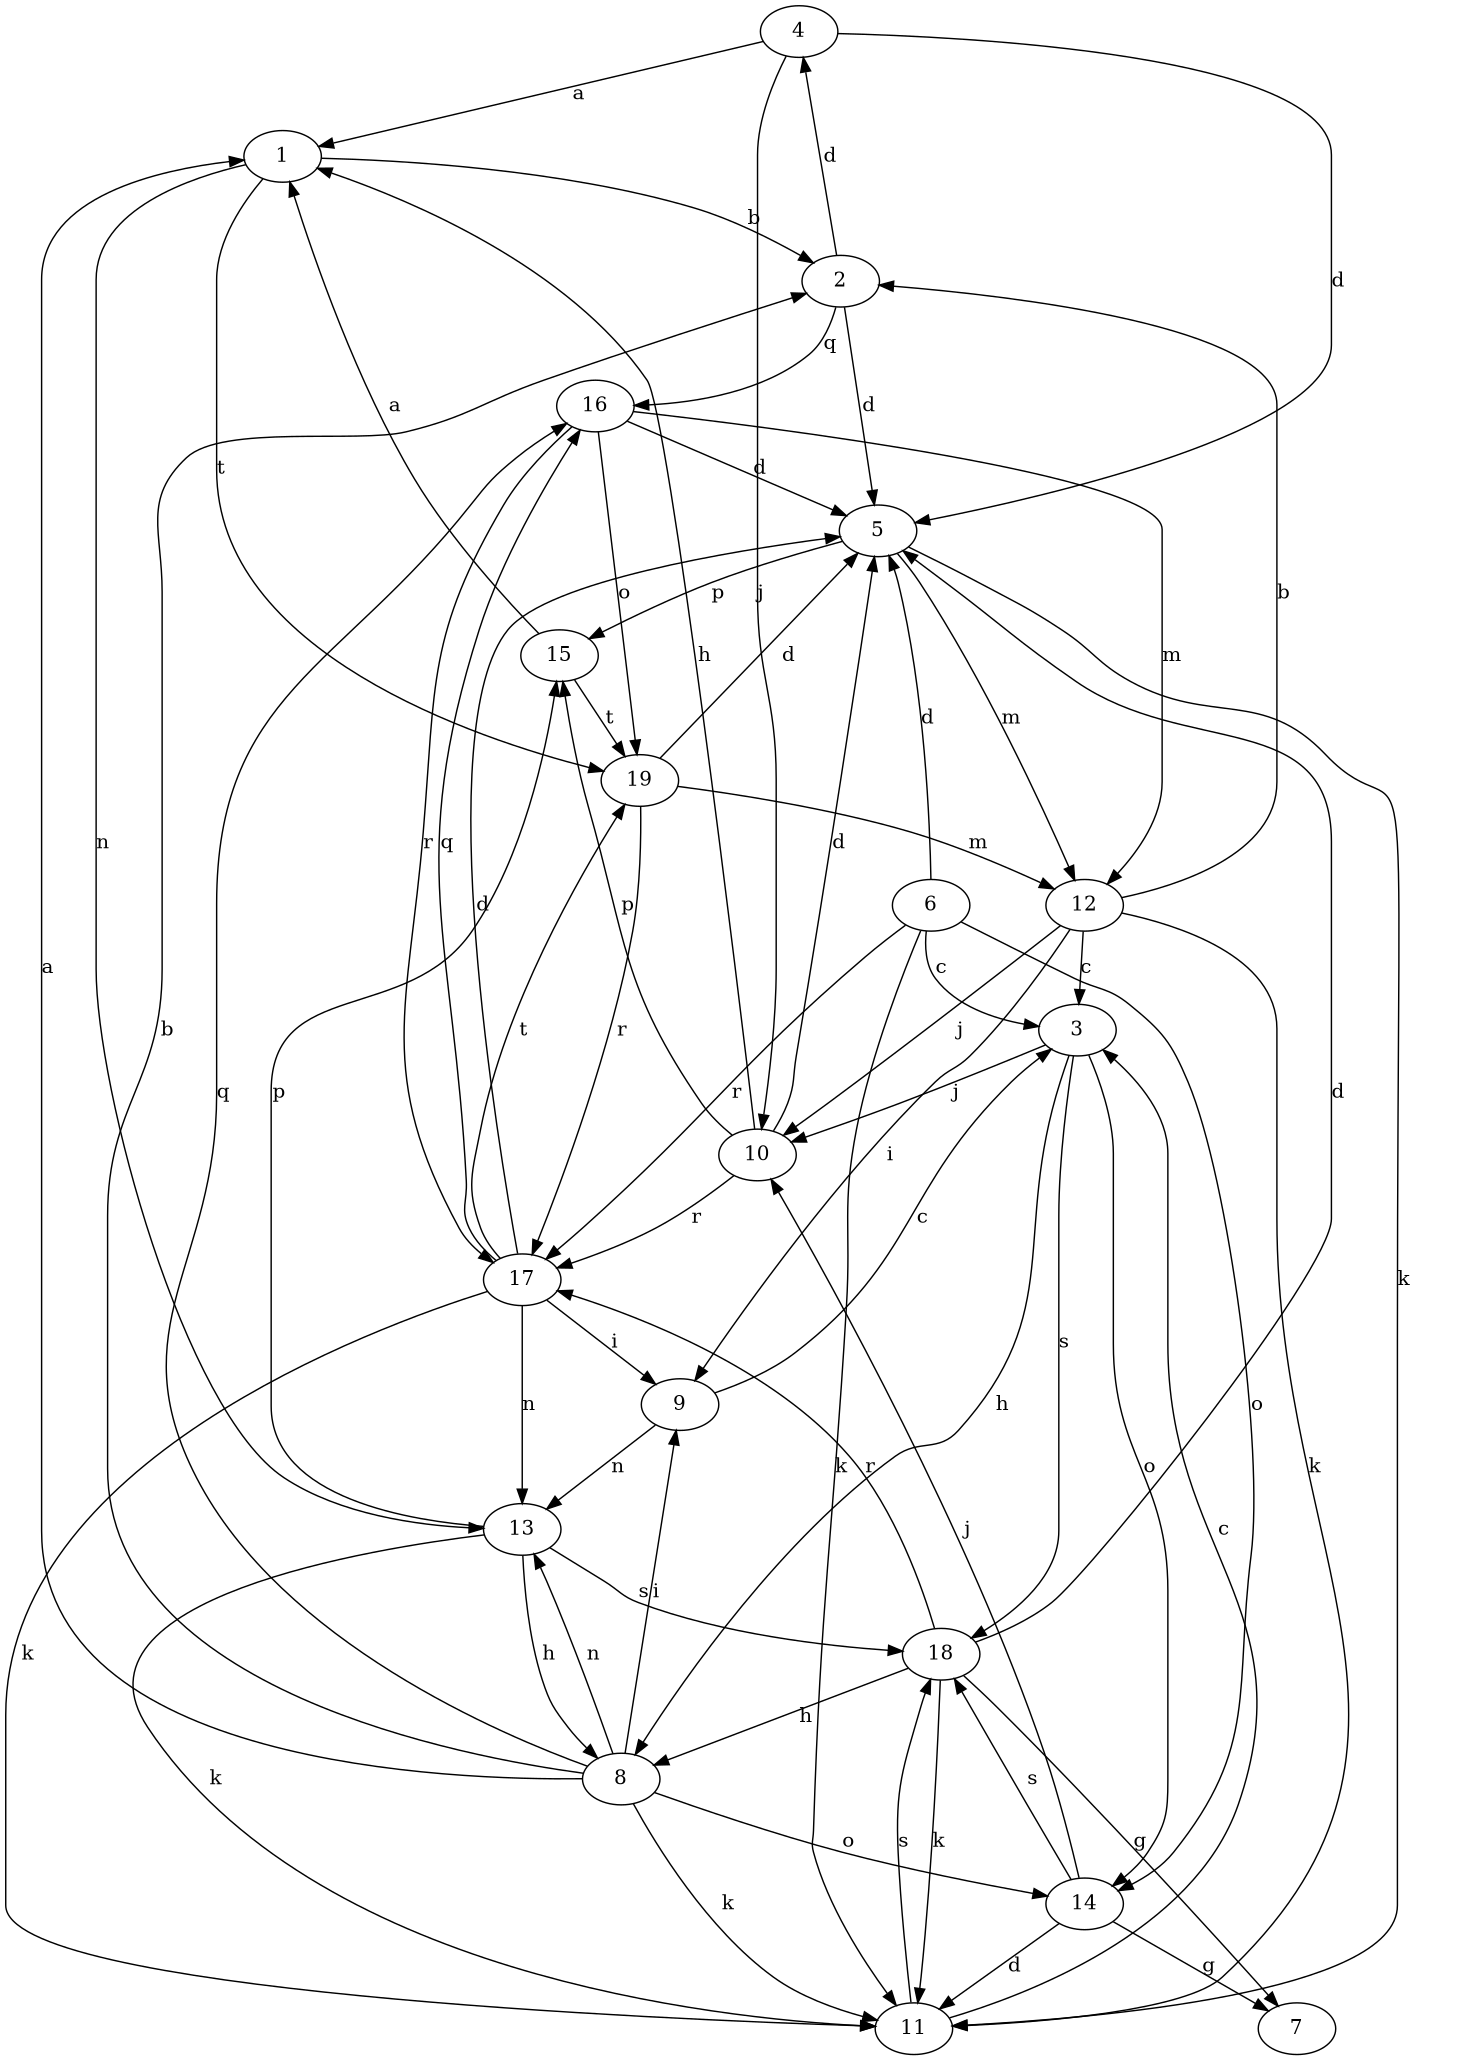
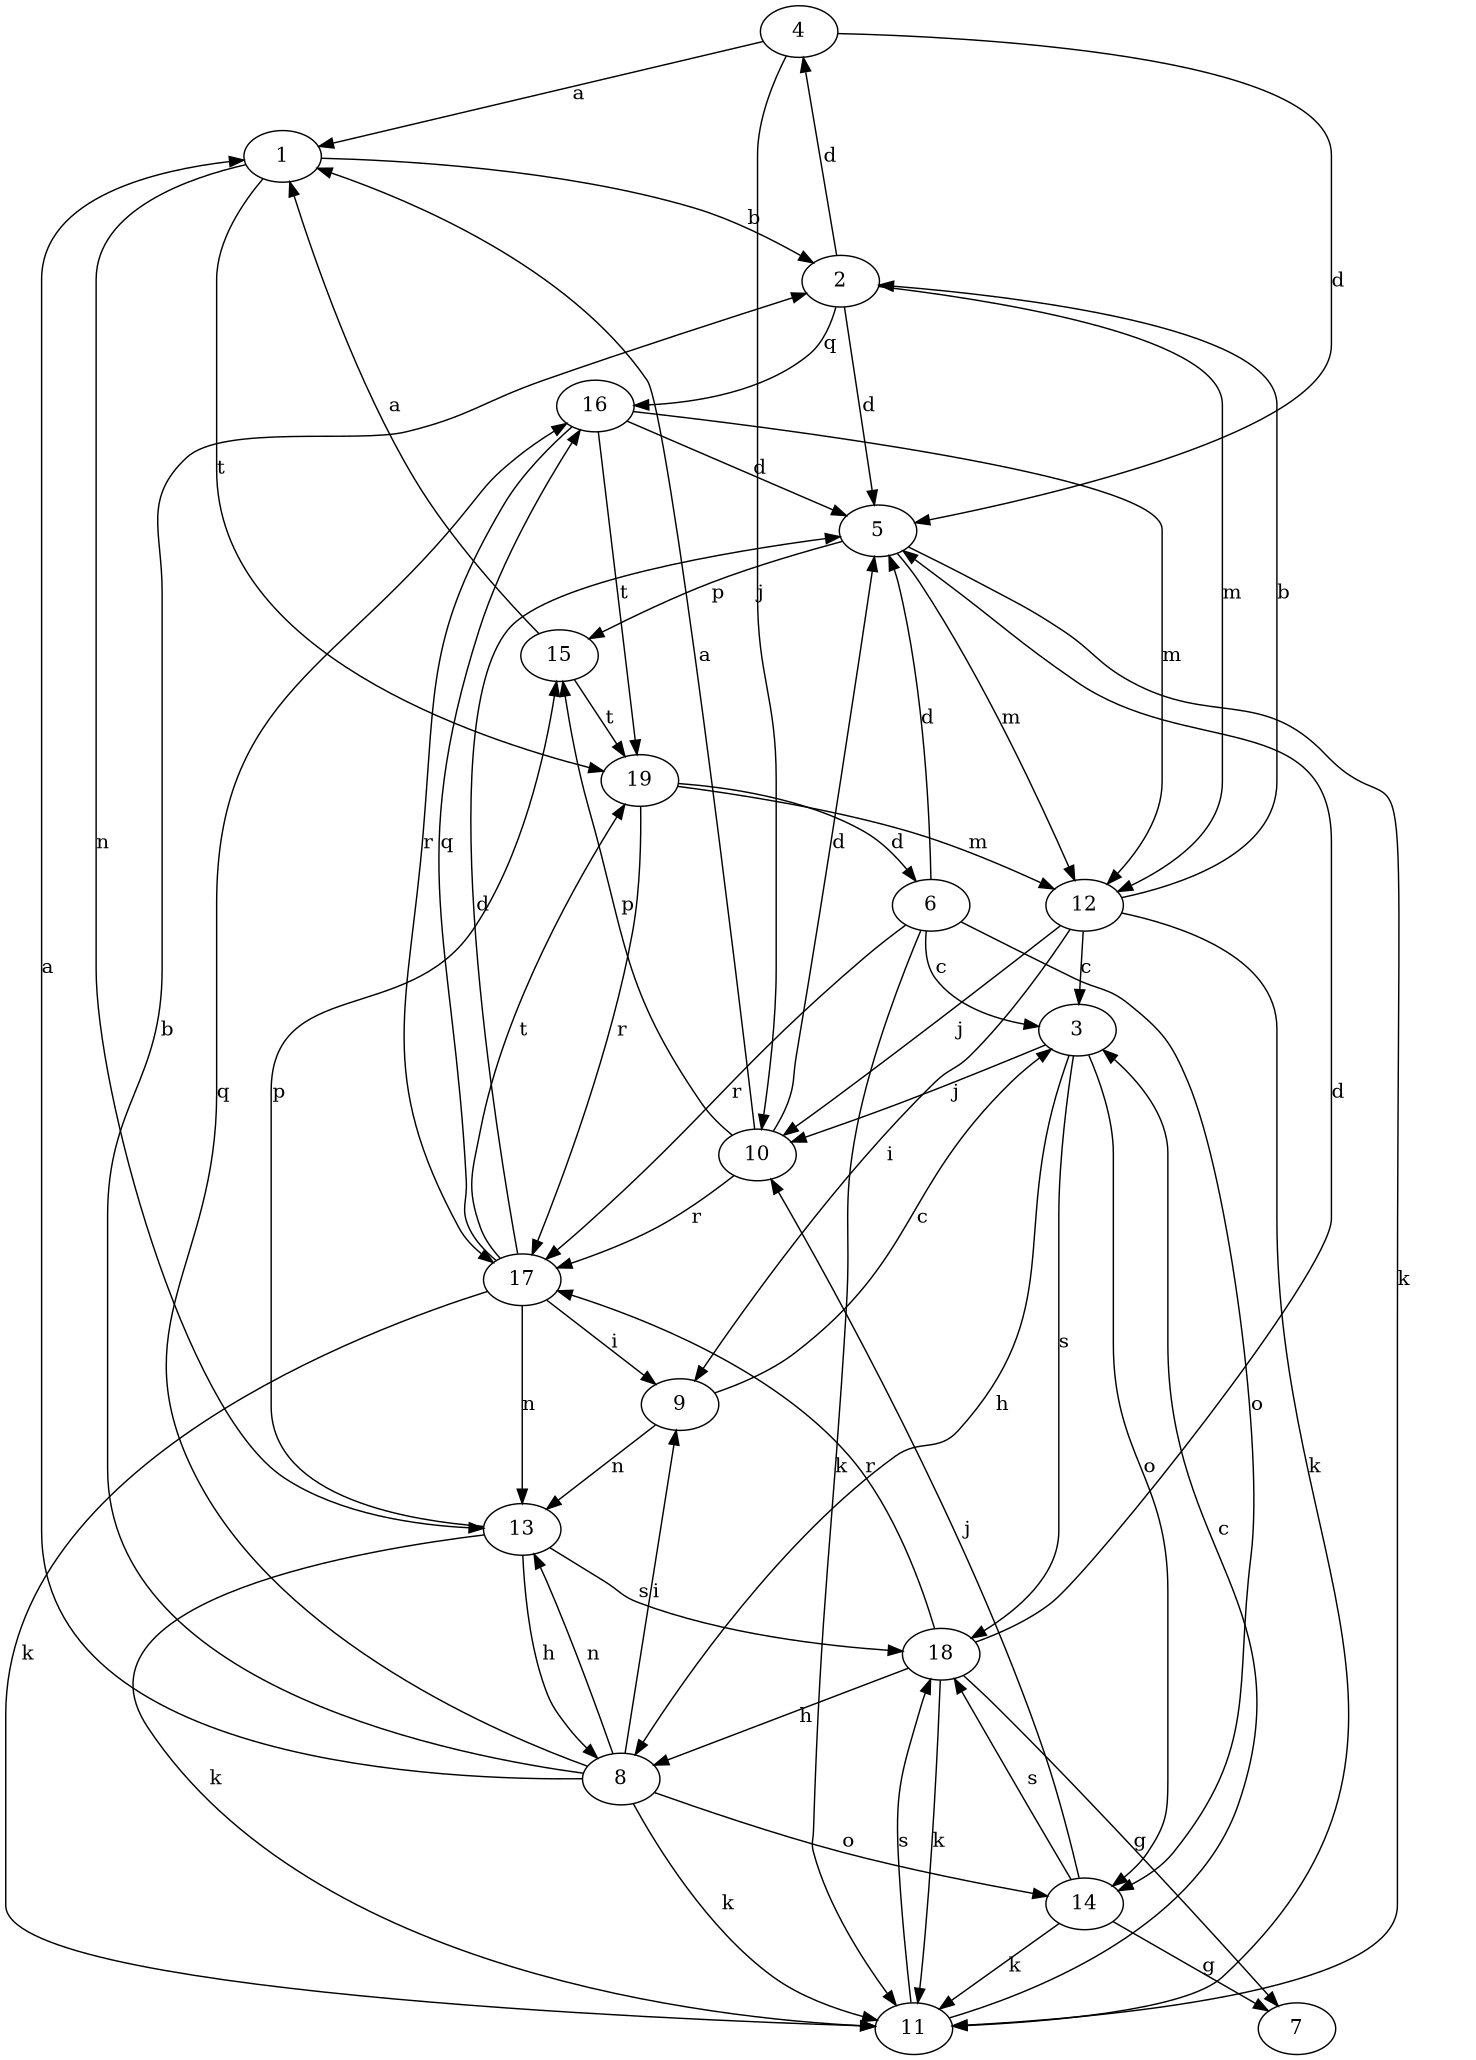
edge "2" -> "12": added, label "m"
edge "16" -> "19": label "o" -> "t"
edge "10" -> "1": label "h" -> "a"
edge "19" -> "5": now "19" -> "6"
edge "14" -> "11": label "d" -> "k"
